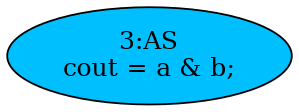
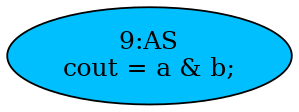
node "3:AS cout = a & b;": label "3:AS cout = a & b;" -> "9:AS cout = a & b;"
